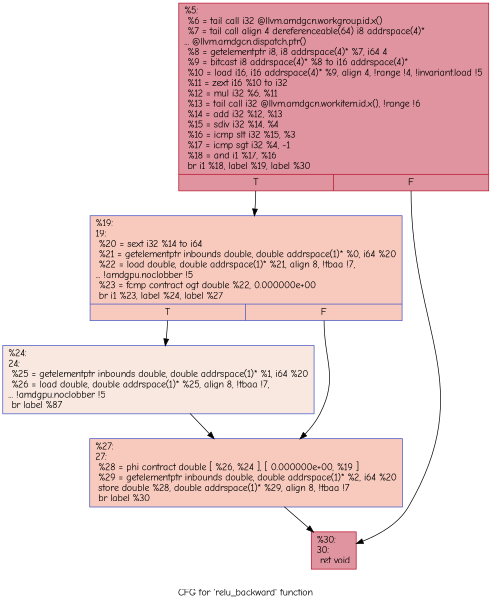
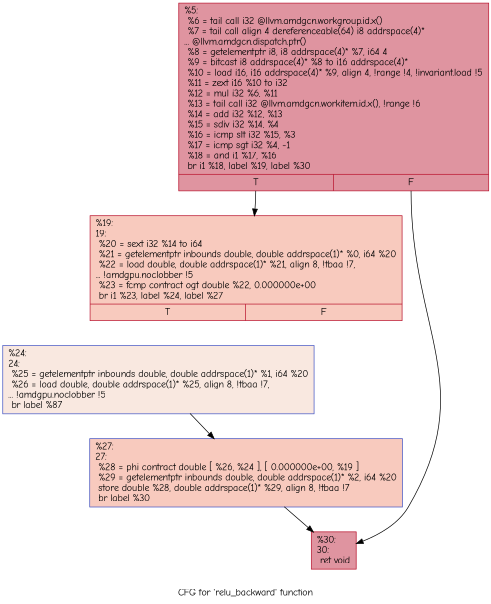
node "%19:": color #3d50c3ff -> #b70d28ff
edge "%19:" -> "%24:": removed
edge "%19:" -> "%27:": removed
